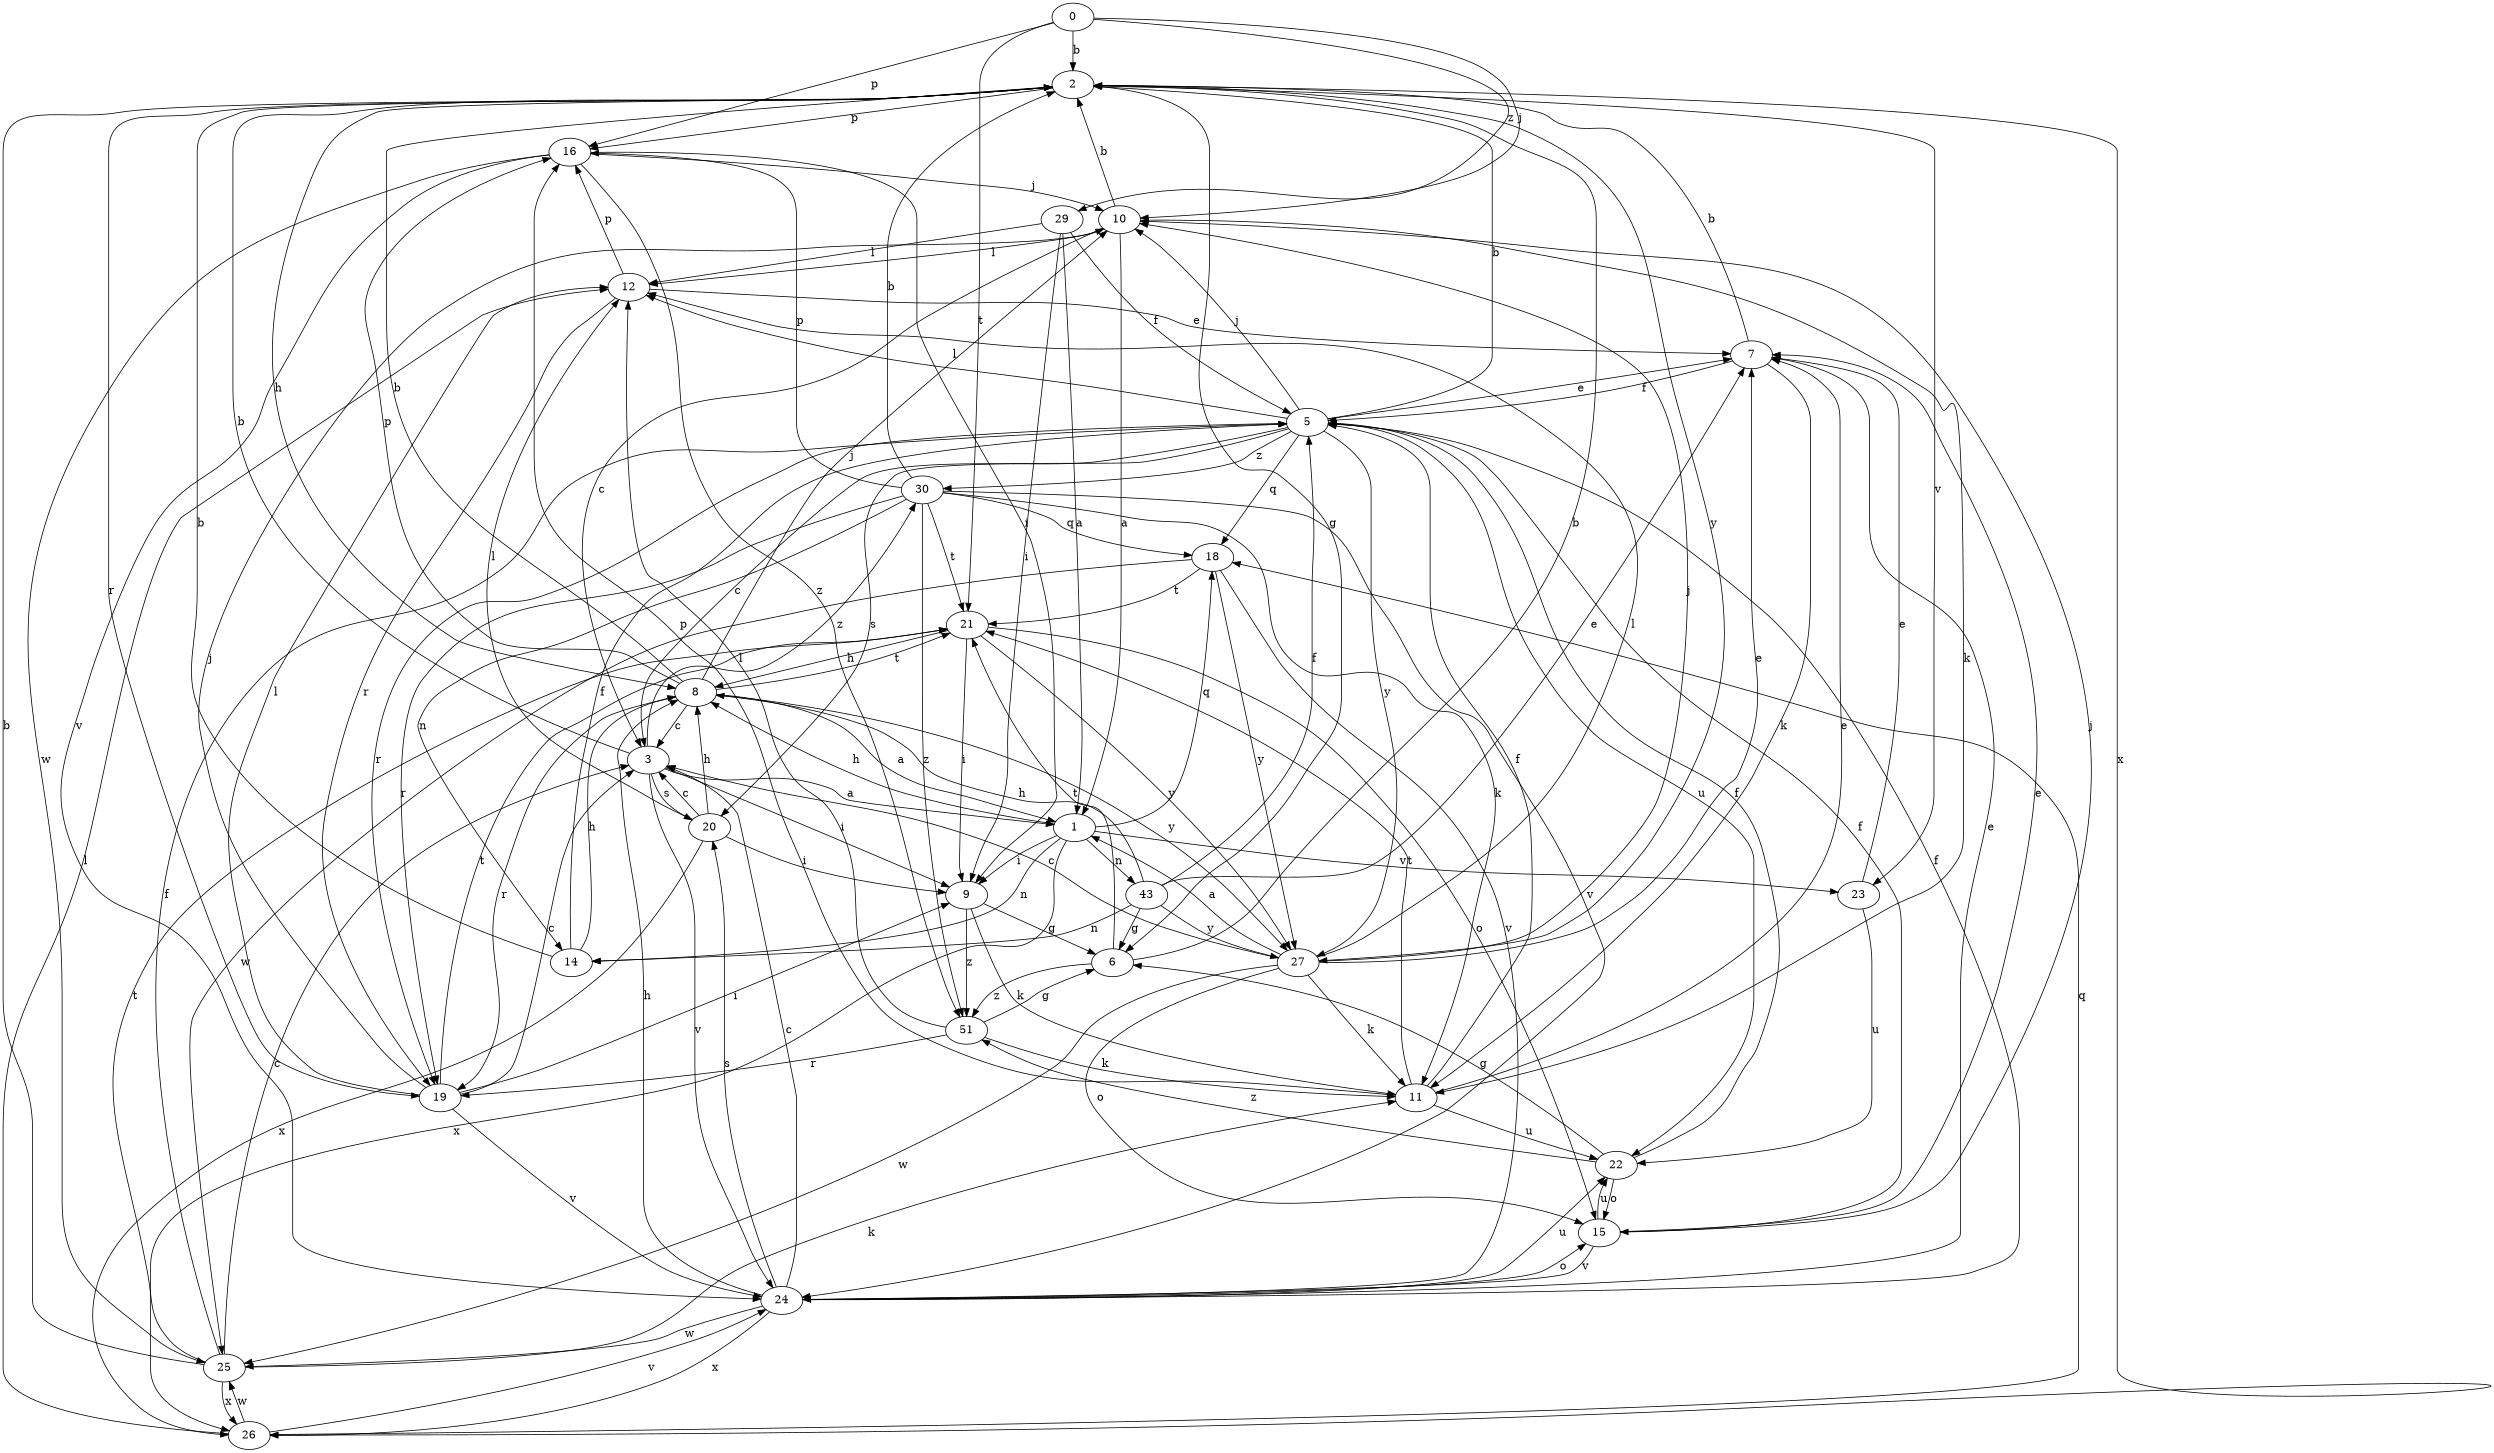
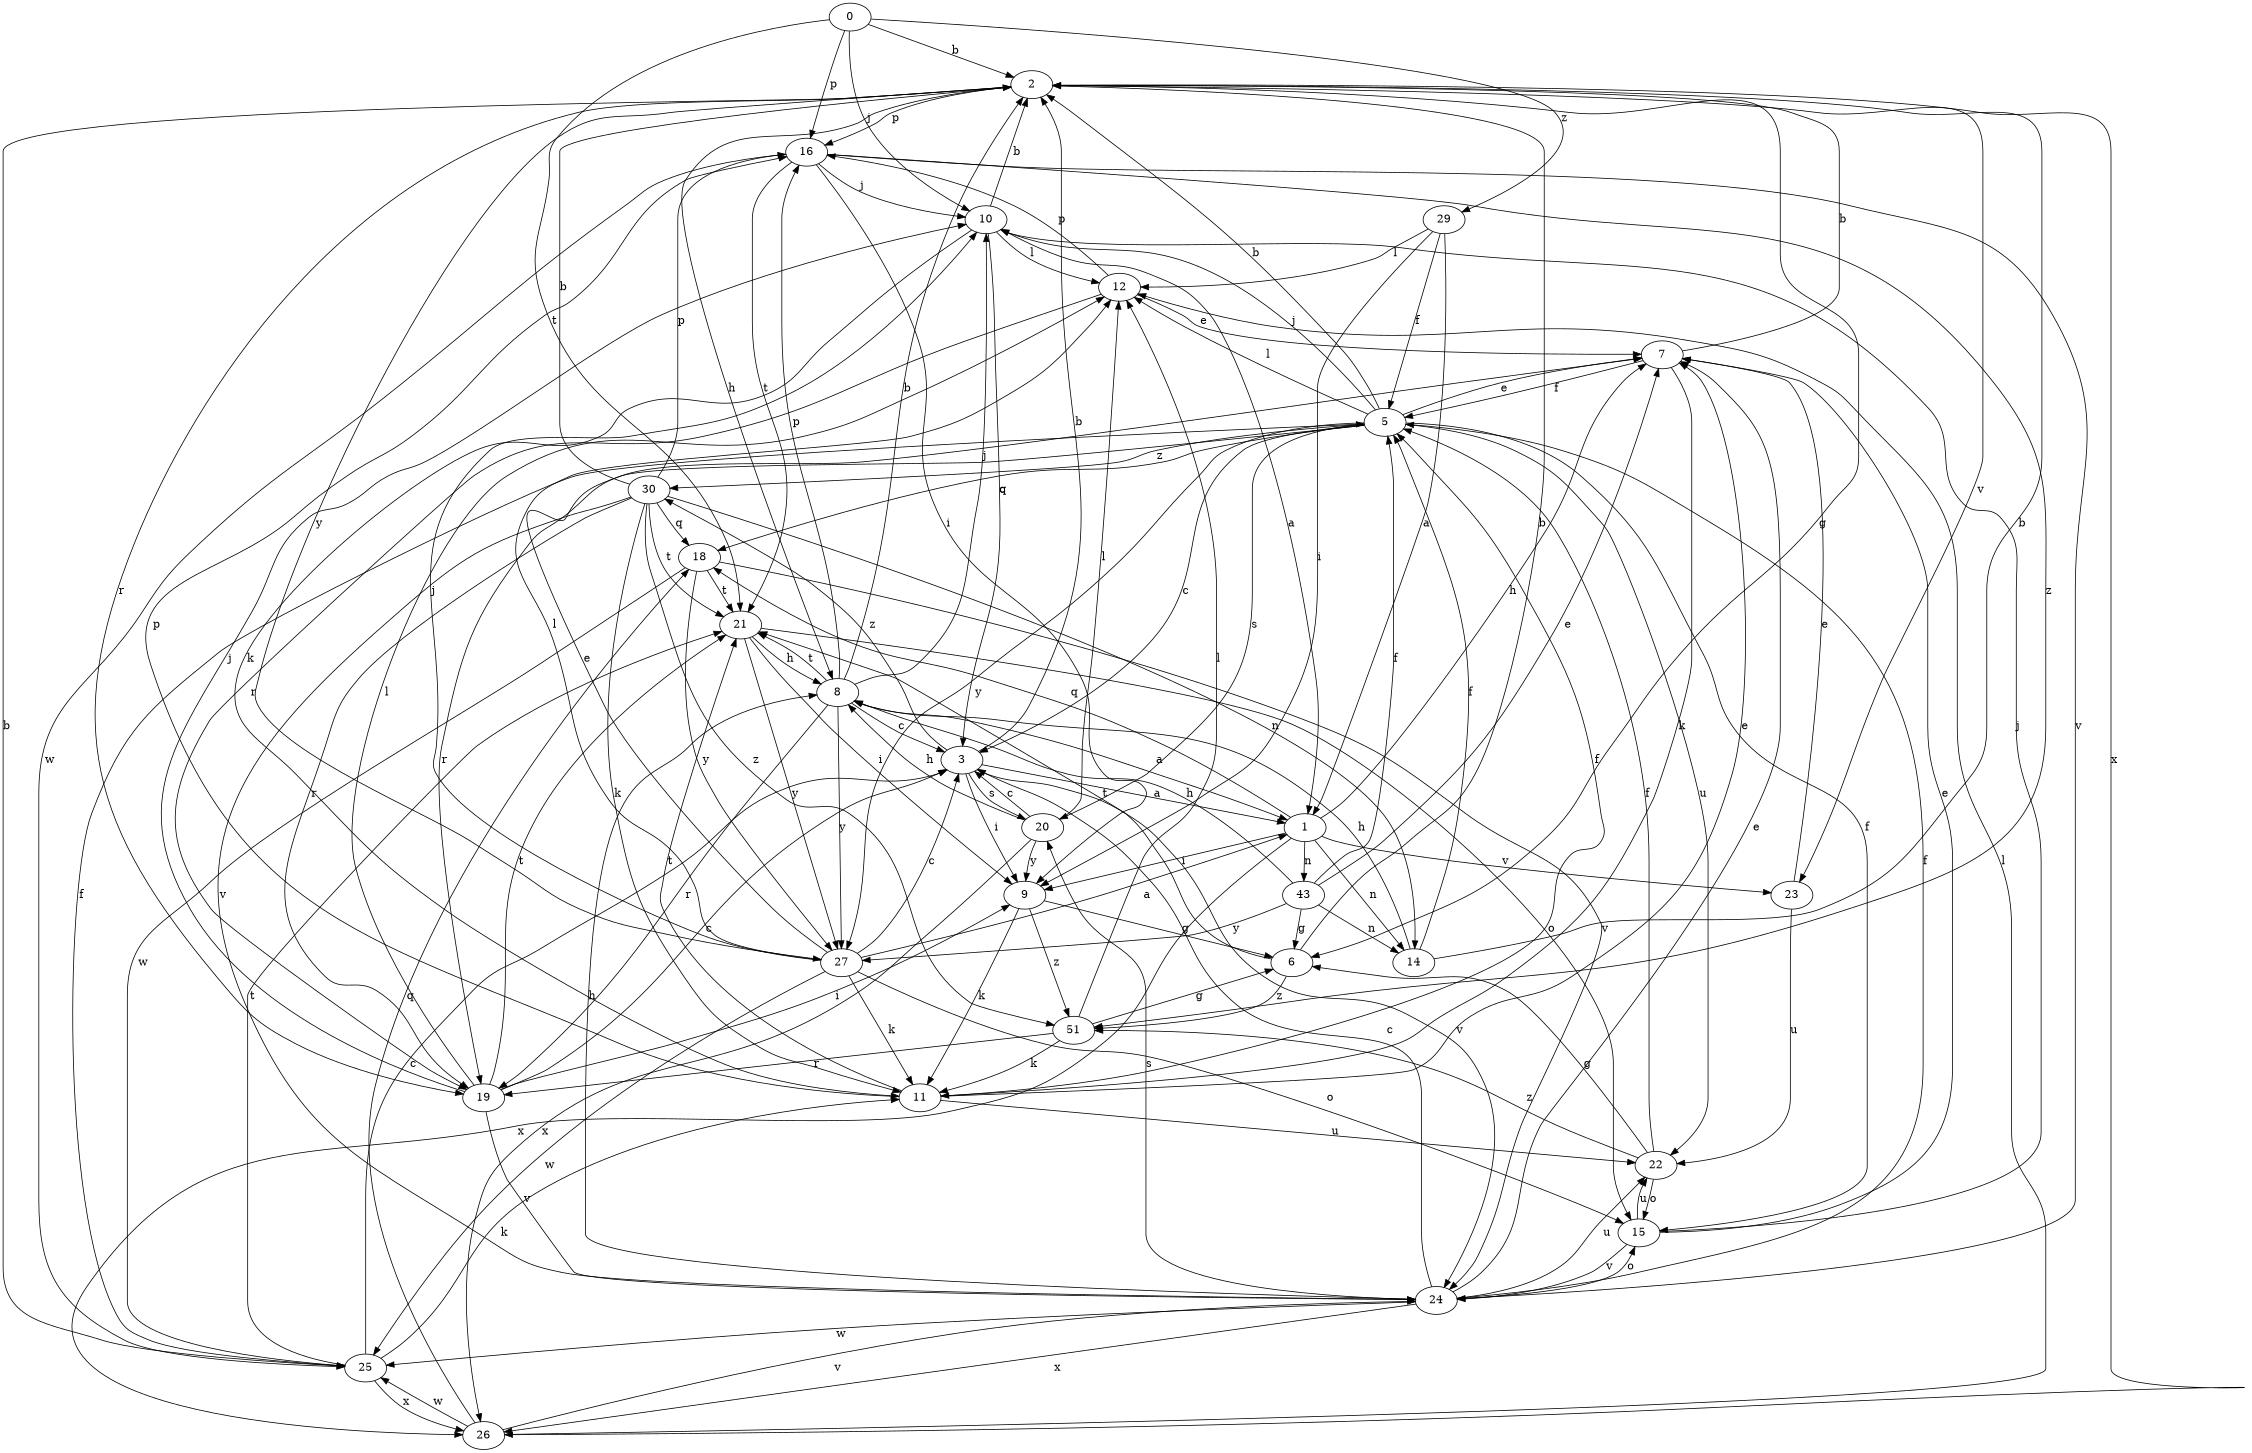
edge "16" -> "21": added, label "t"
edge "1" -> "8": now "1" -> "7"
edge "20" -> "9": label "i" -> "y"
